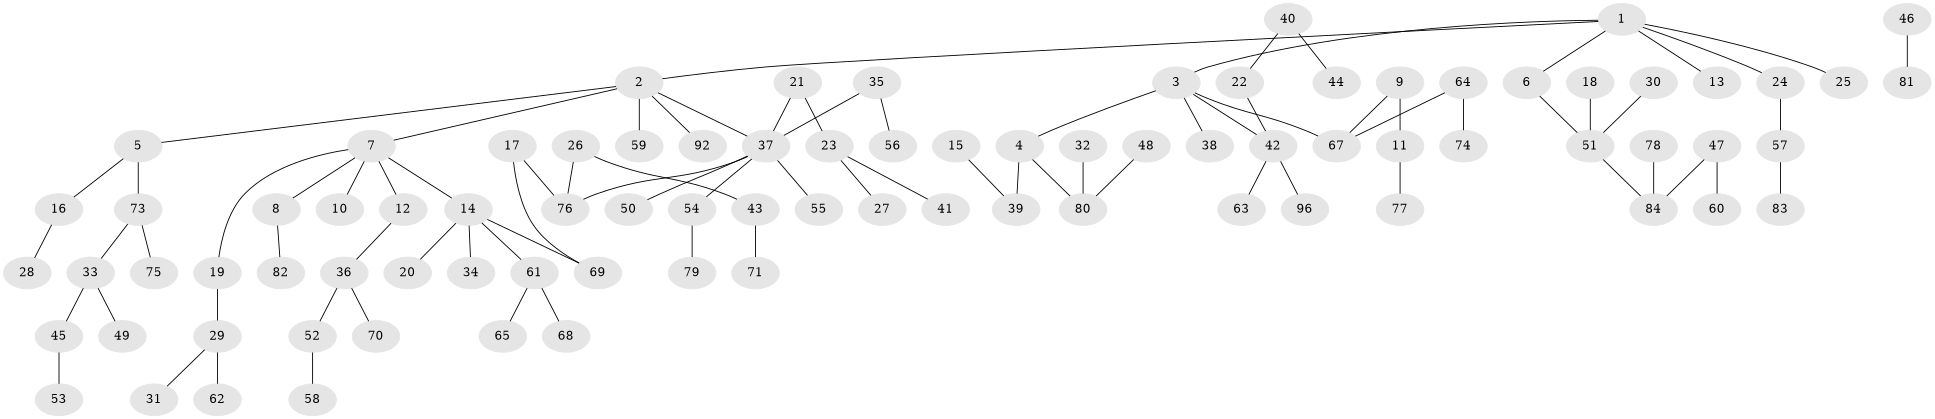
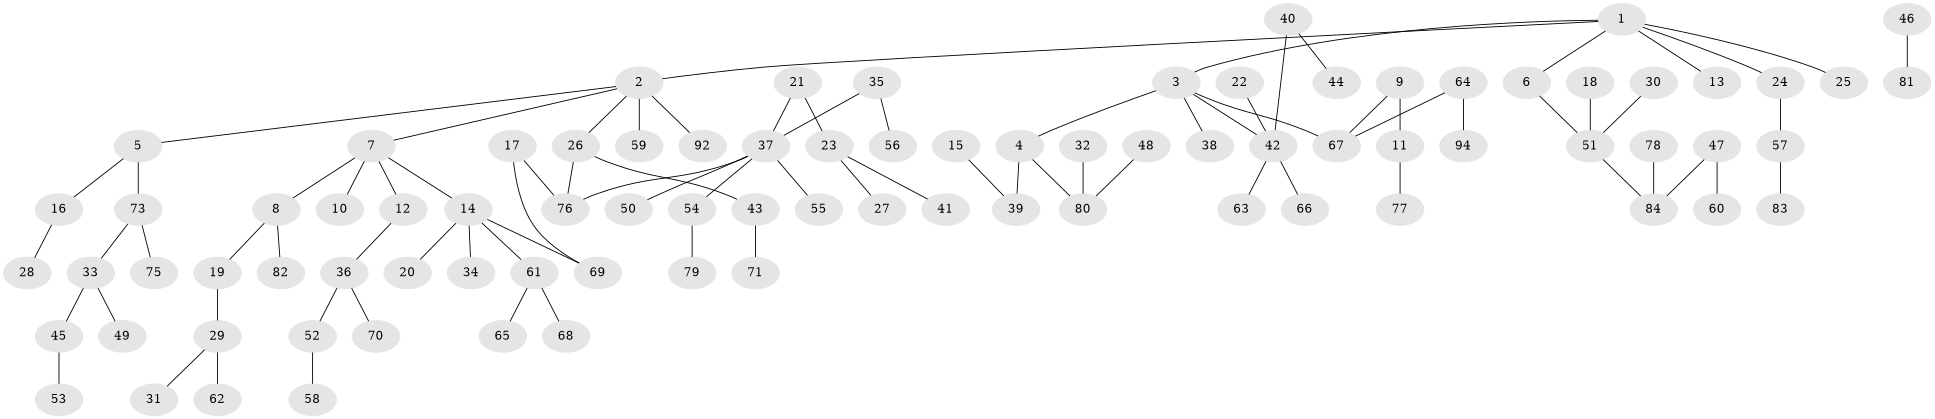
edge "40" -- "22": now "40" -- "42"
edge "2" -- "37": now "2" -- "26"
node "74": label "74" -> "94"
edge "7" -- "19": now "8" -- "19"
node "96": label "96" -> "66"
